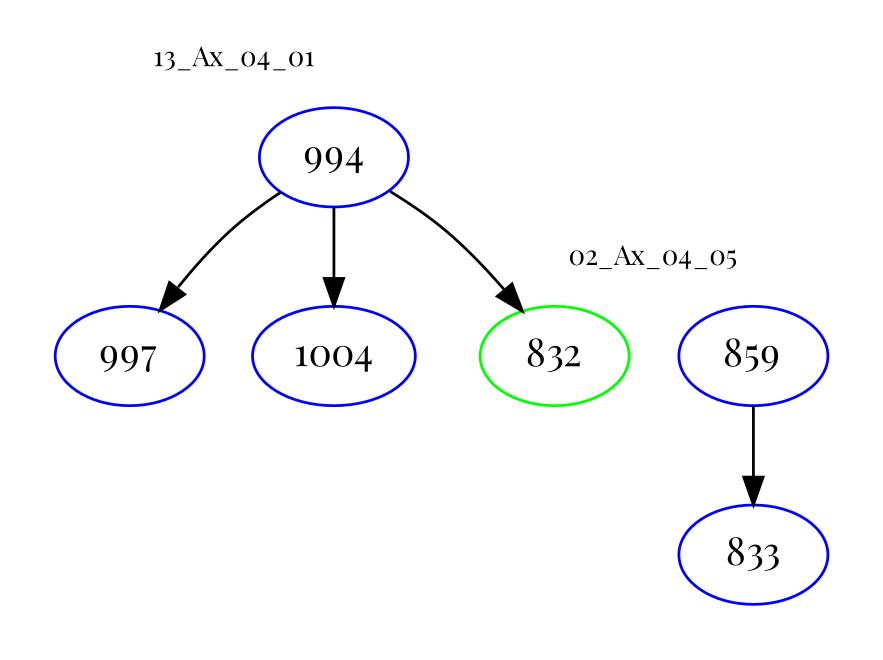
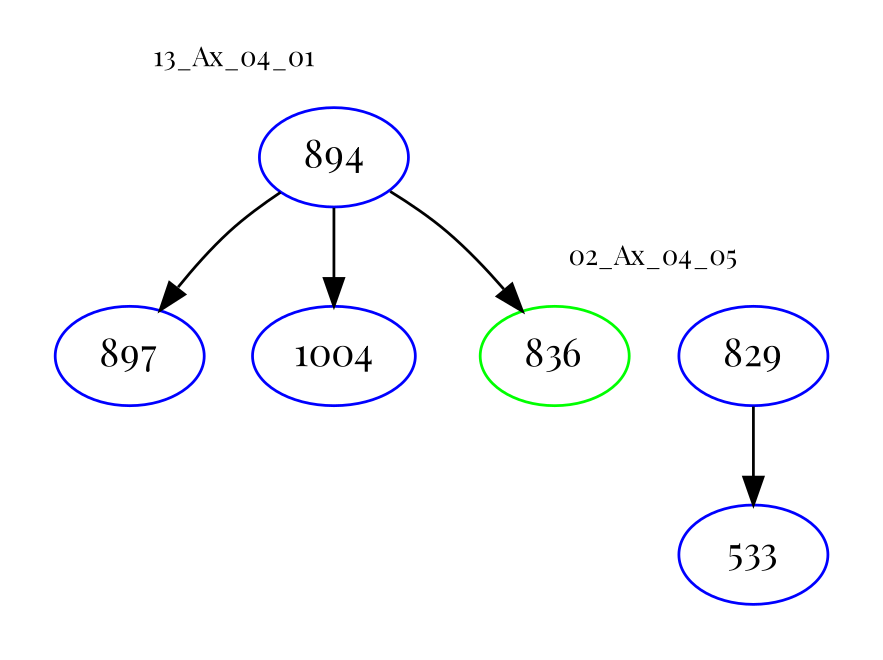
node "994": label "994" -> "894"
node "997": label "997" -> "897"
node "832": label "832" -> "836"
node "859": label "859" -> "829"
node "833": label "833" -> "533"
